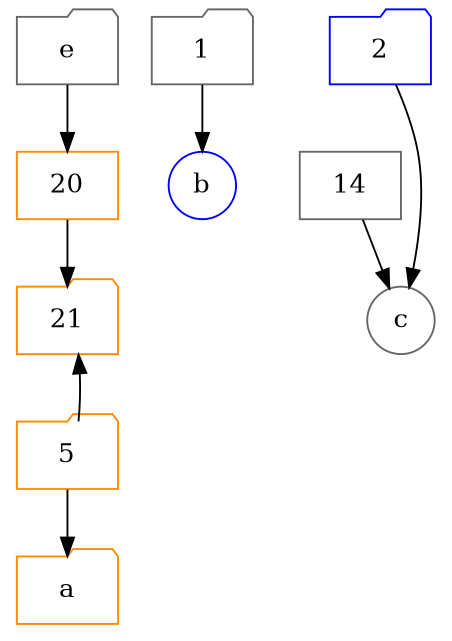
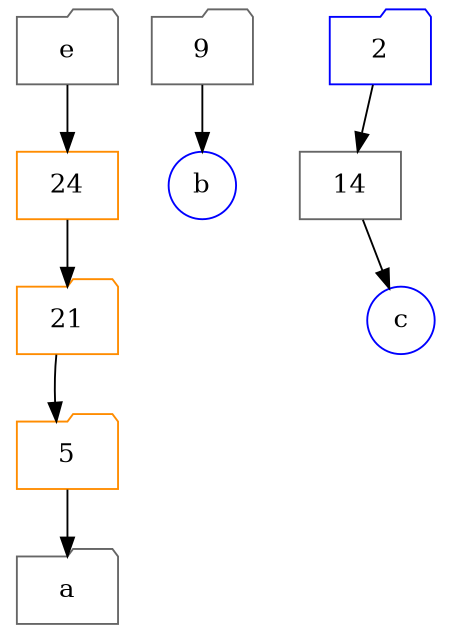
node "1": label "1" -> "9"
edge "2" -> "c": now "2" -> "14"
node "20": label "20" -> "24"
node "c": color gray40 -> blue
edge "5" -> "21": reversed
node "a": color darkorange -> gray40
